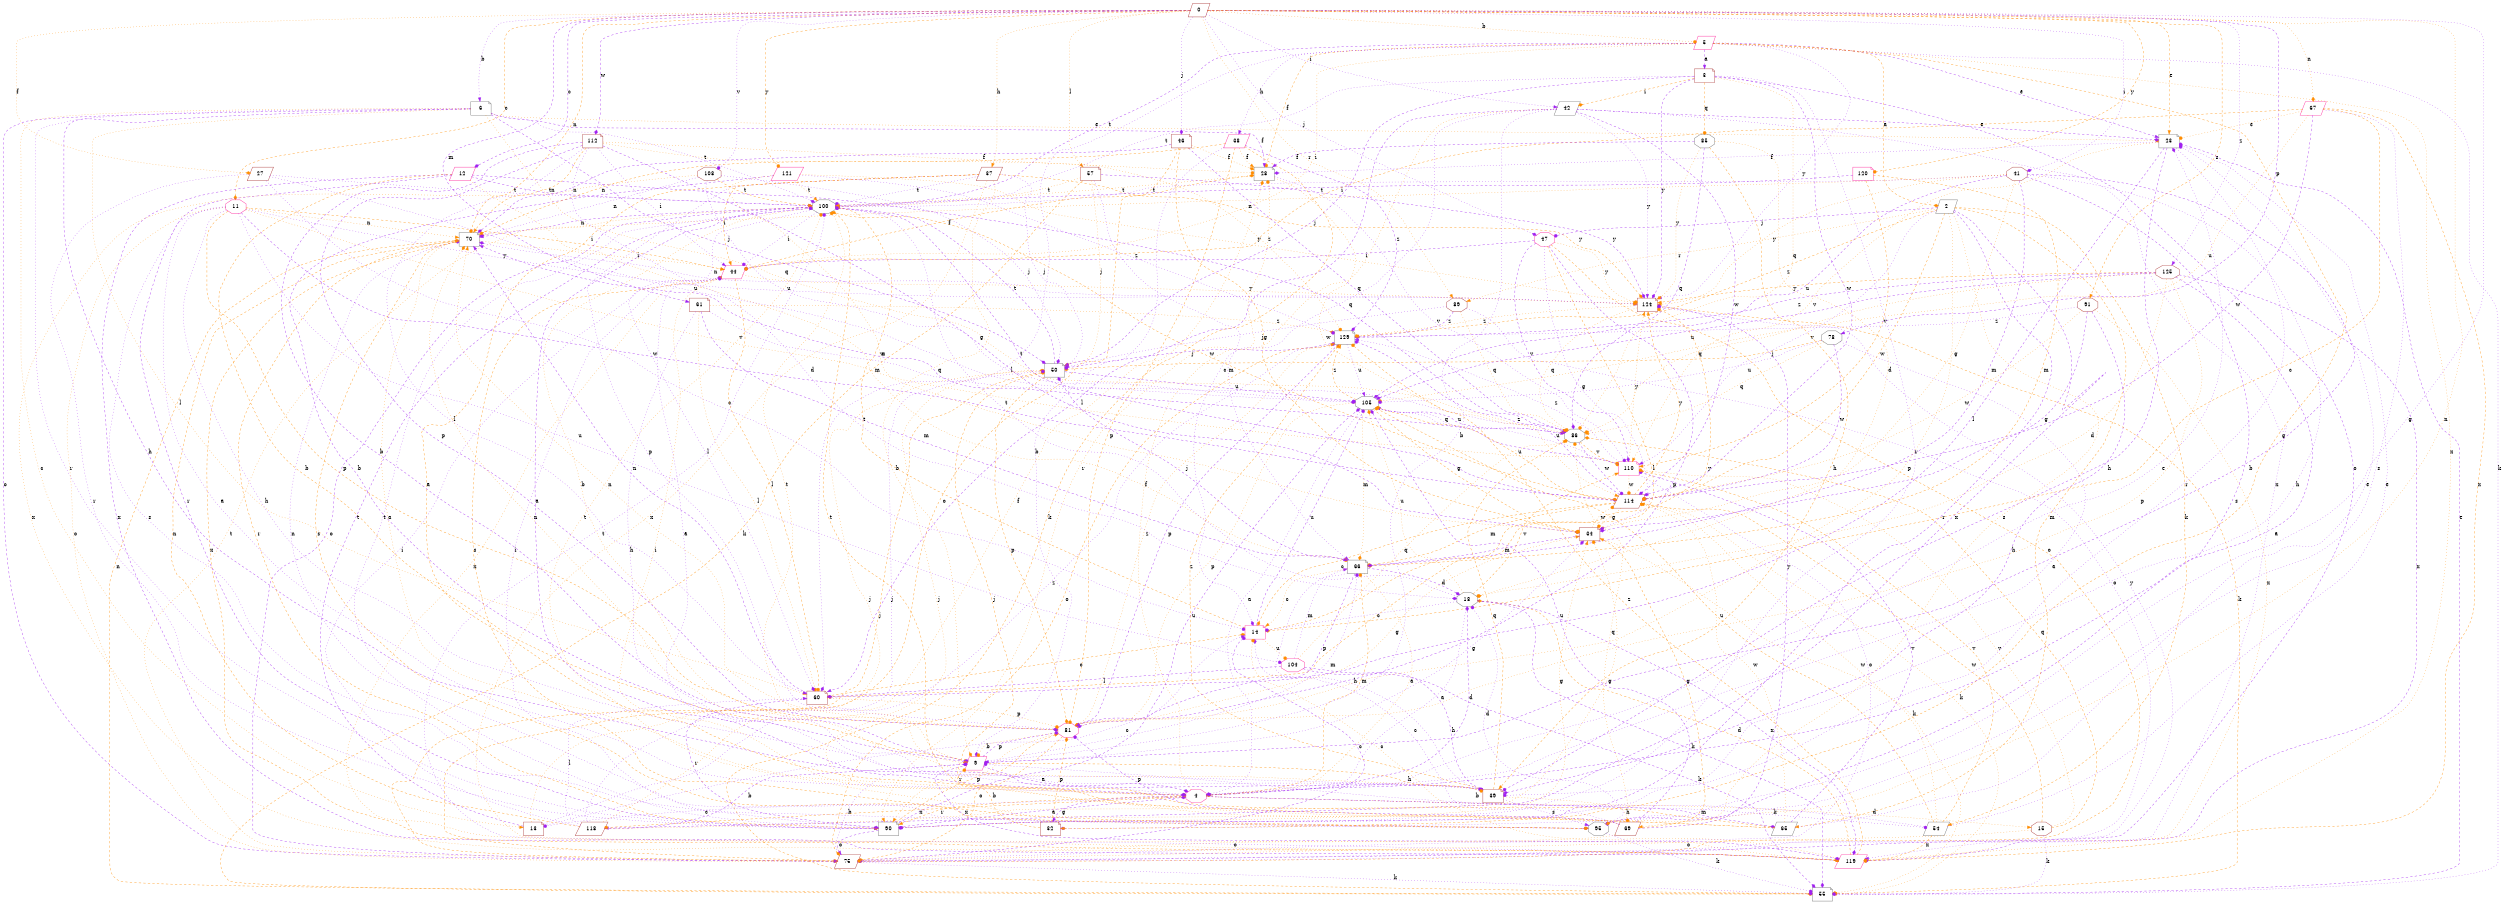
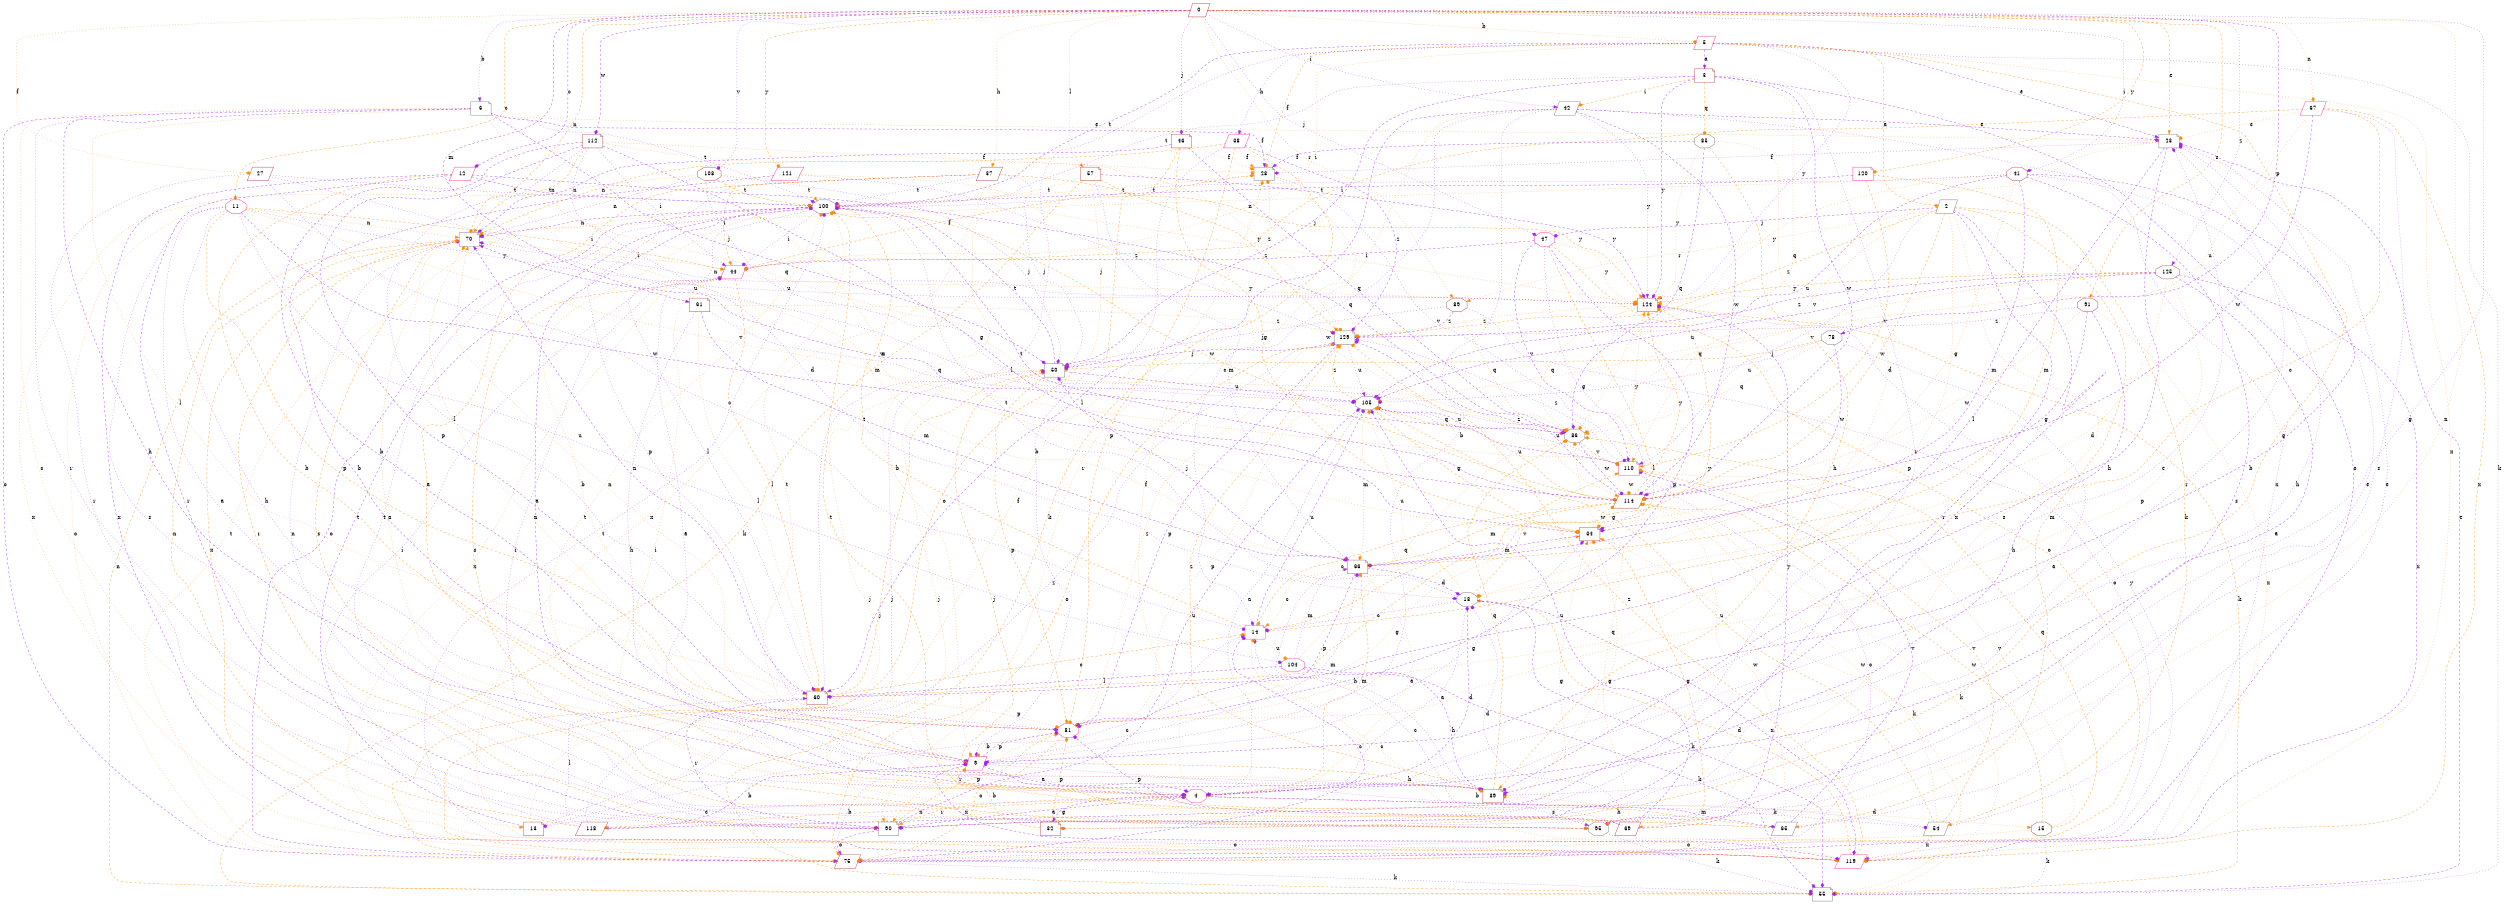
edge "57" -> "129": added, label "z"
edge "39" -> "69": reversed
